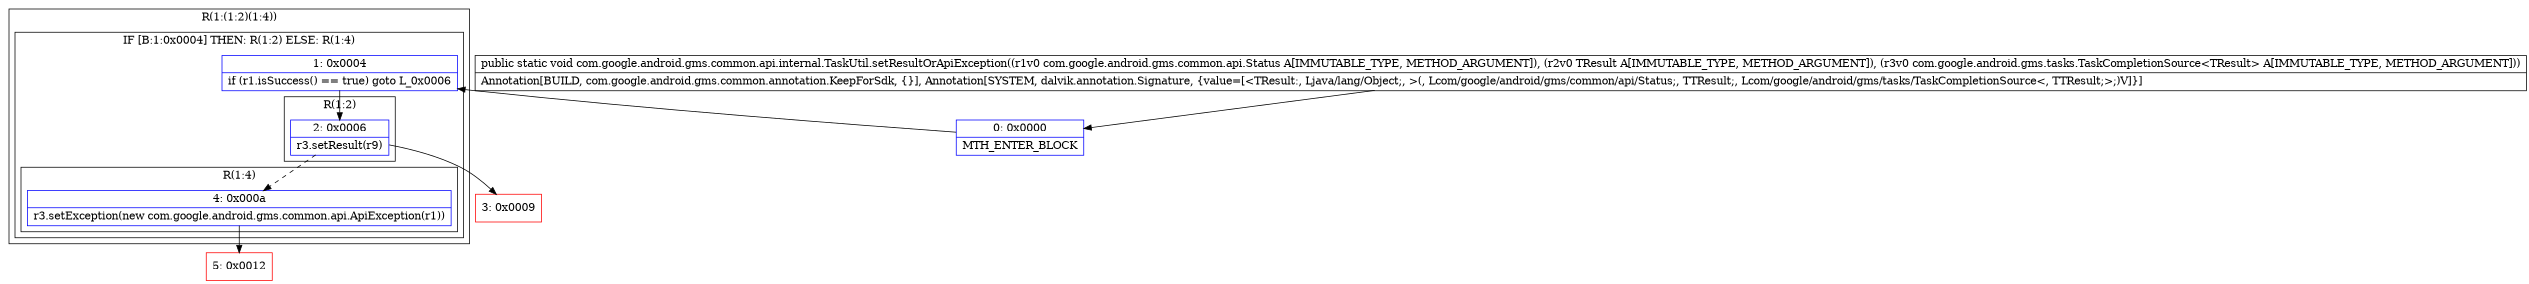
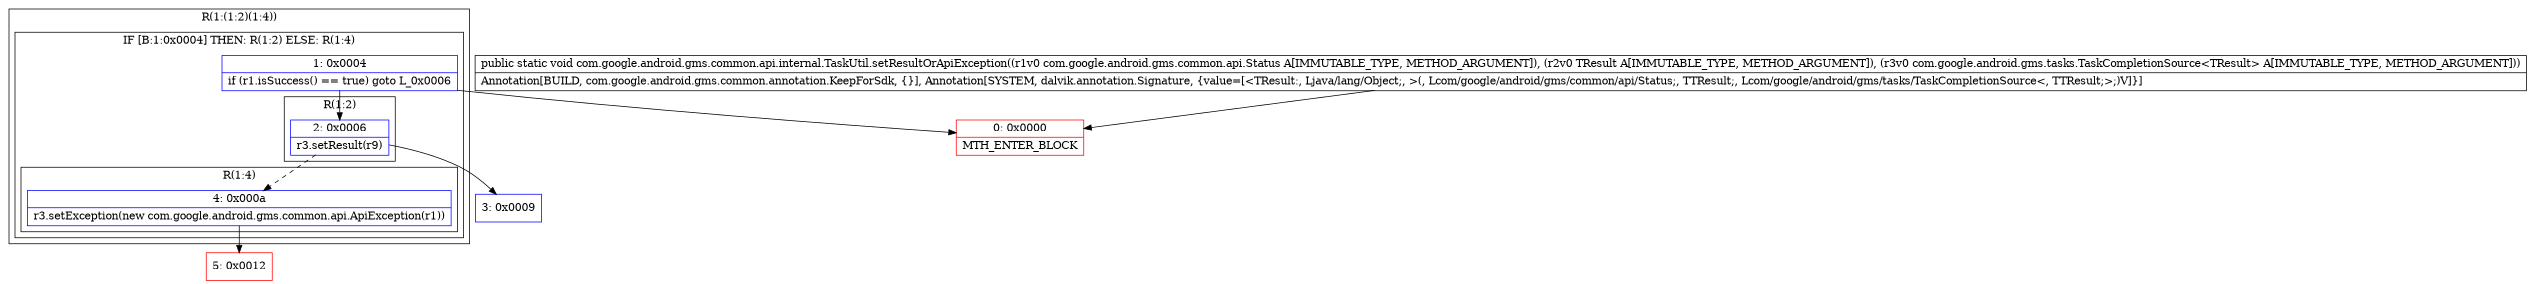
edge "0: 0x0000" -> "1: 0x0004": reversed
node "0: 0x0000": color blue -> red
node "3: 0x0009": color red -> blue
